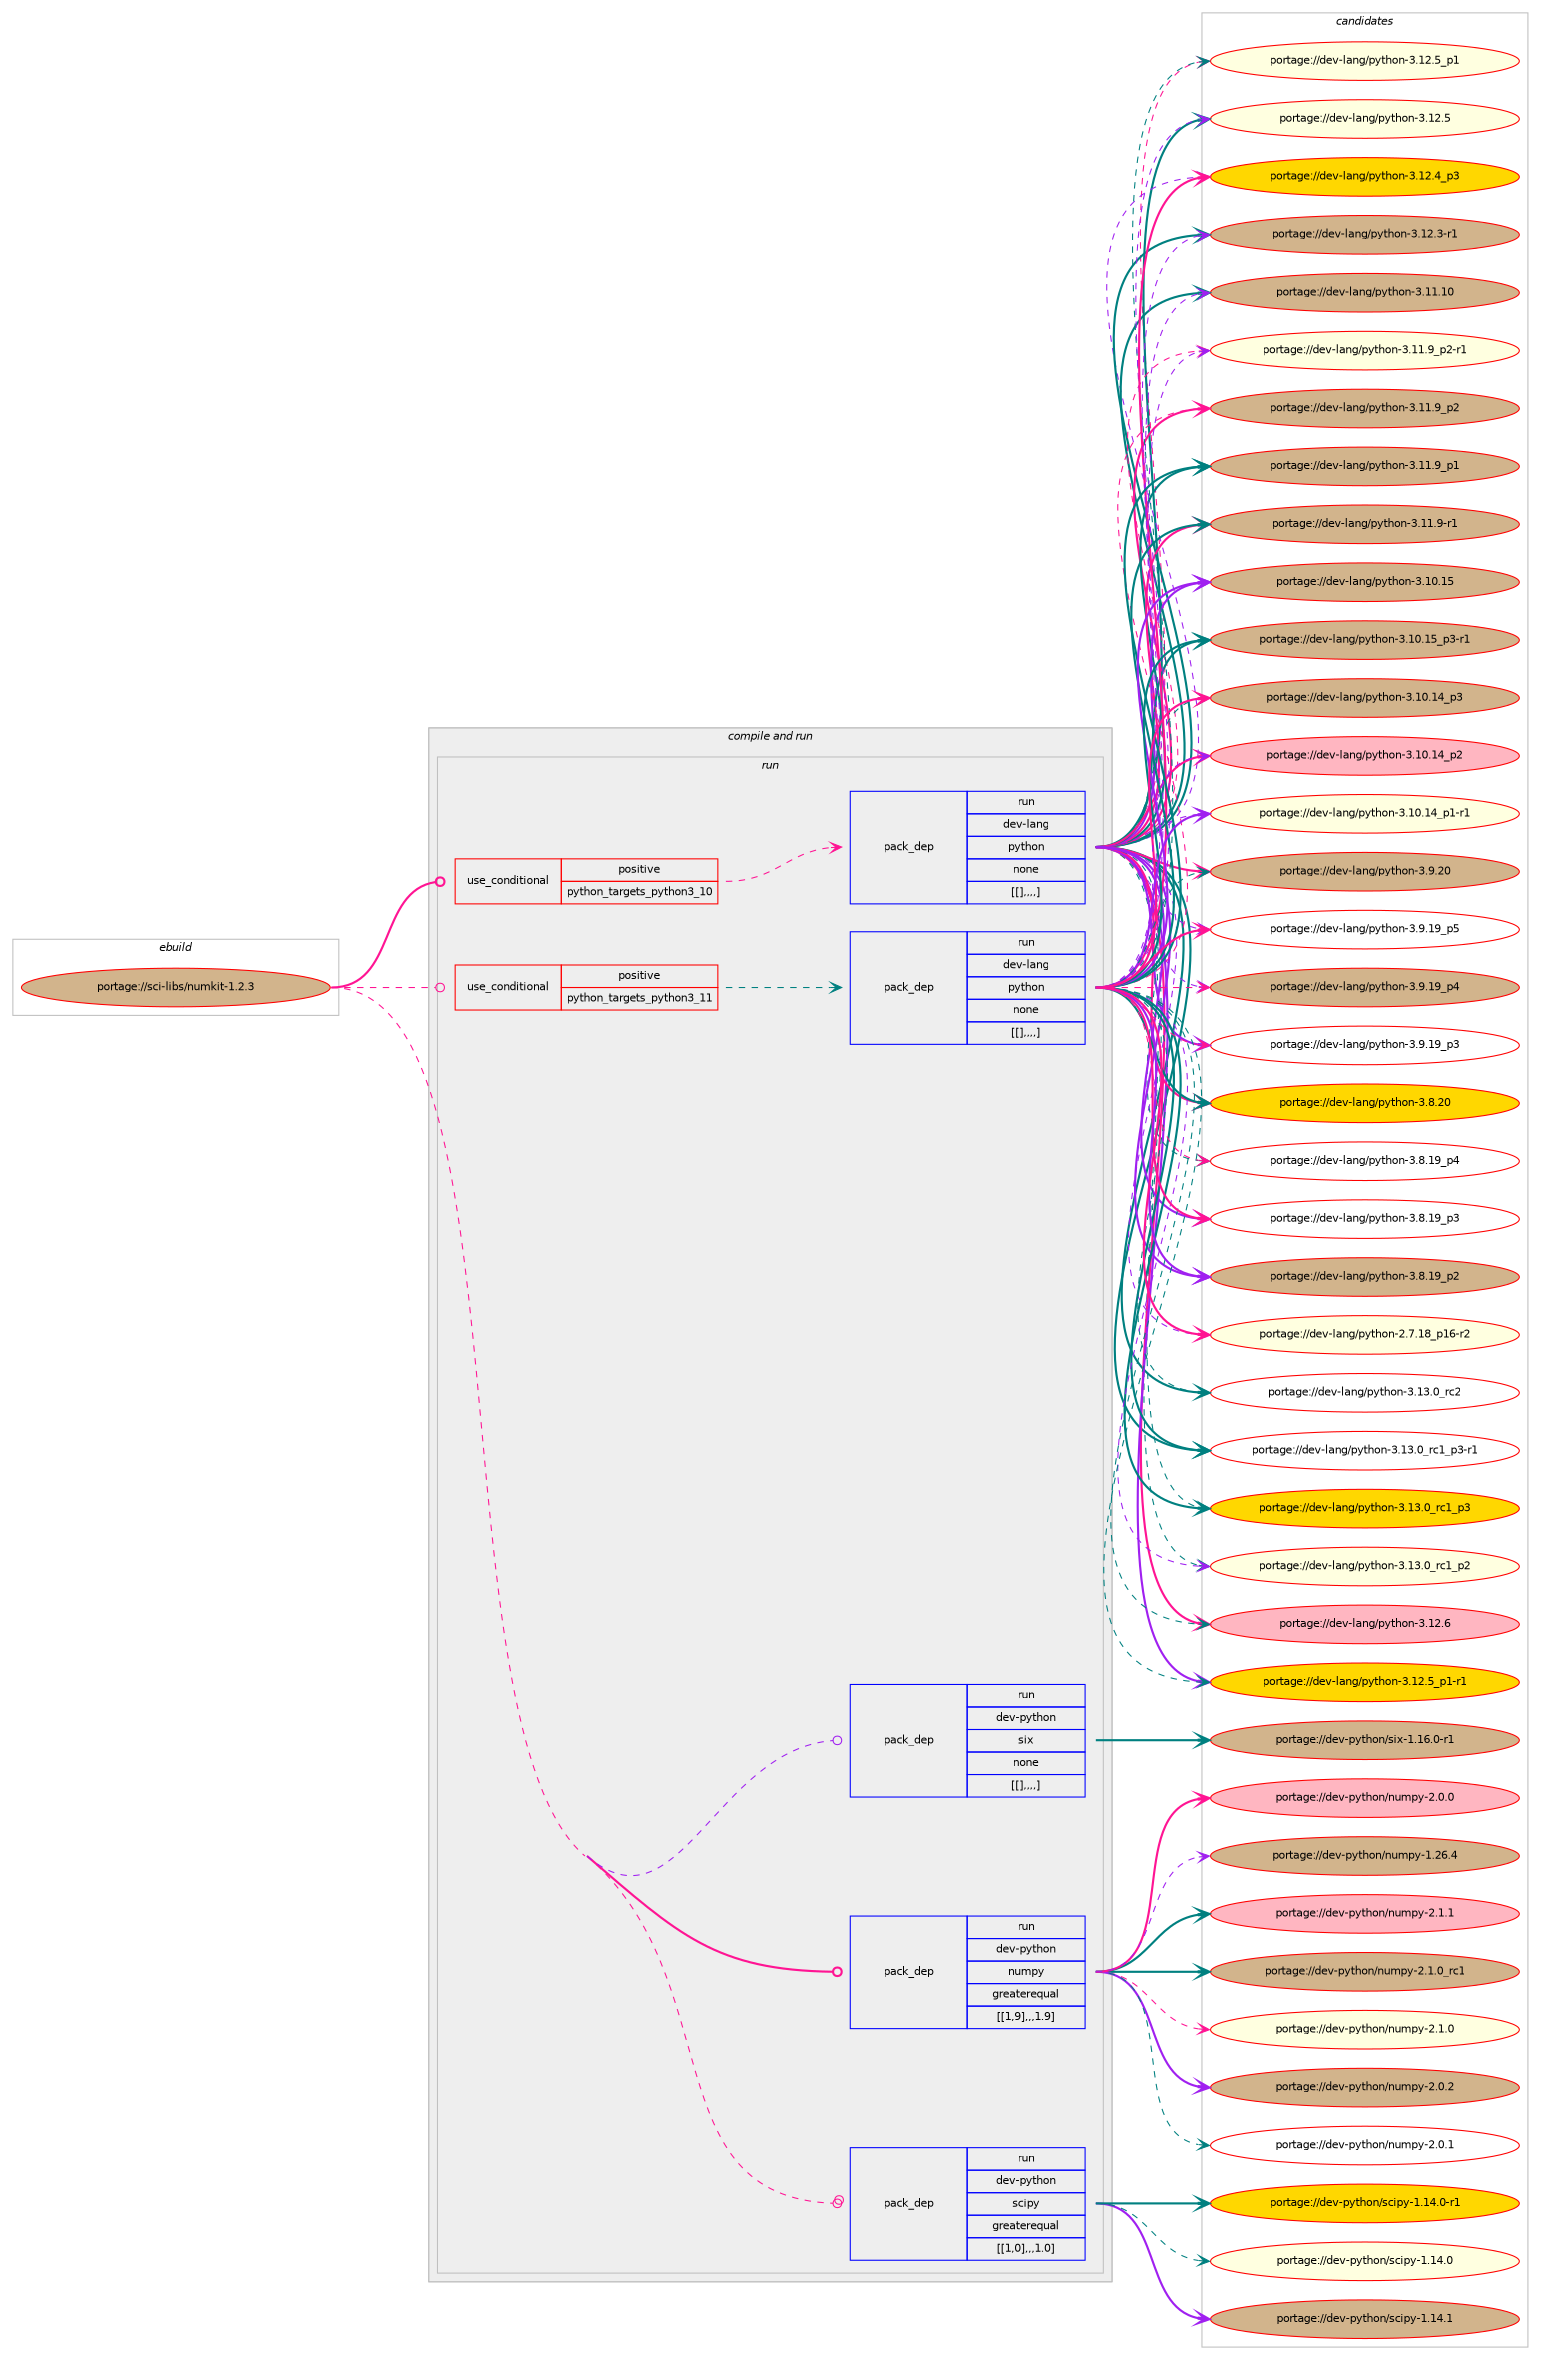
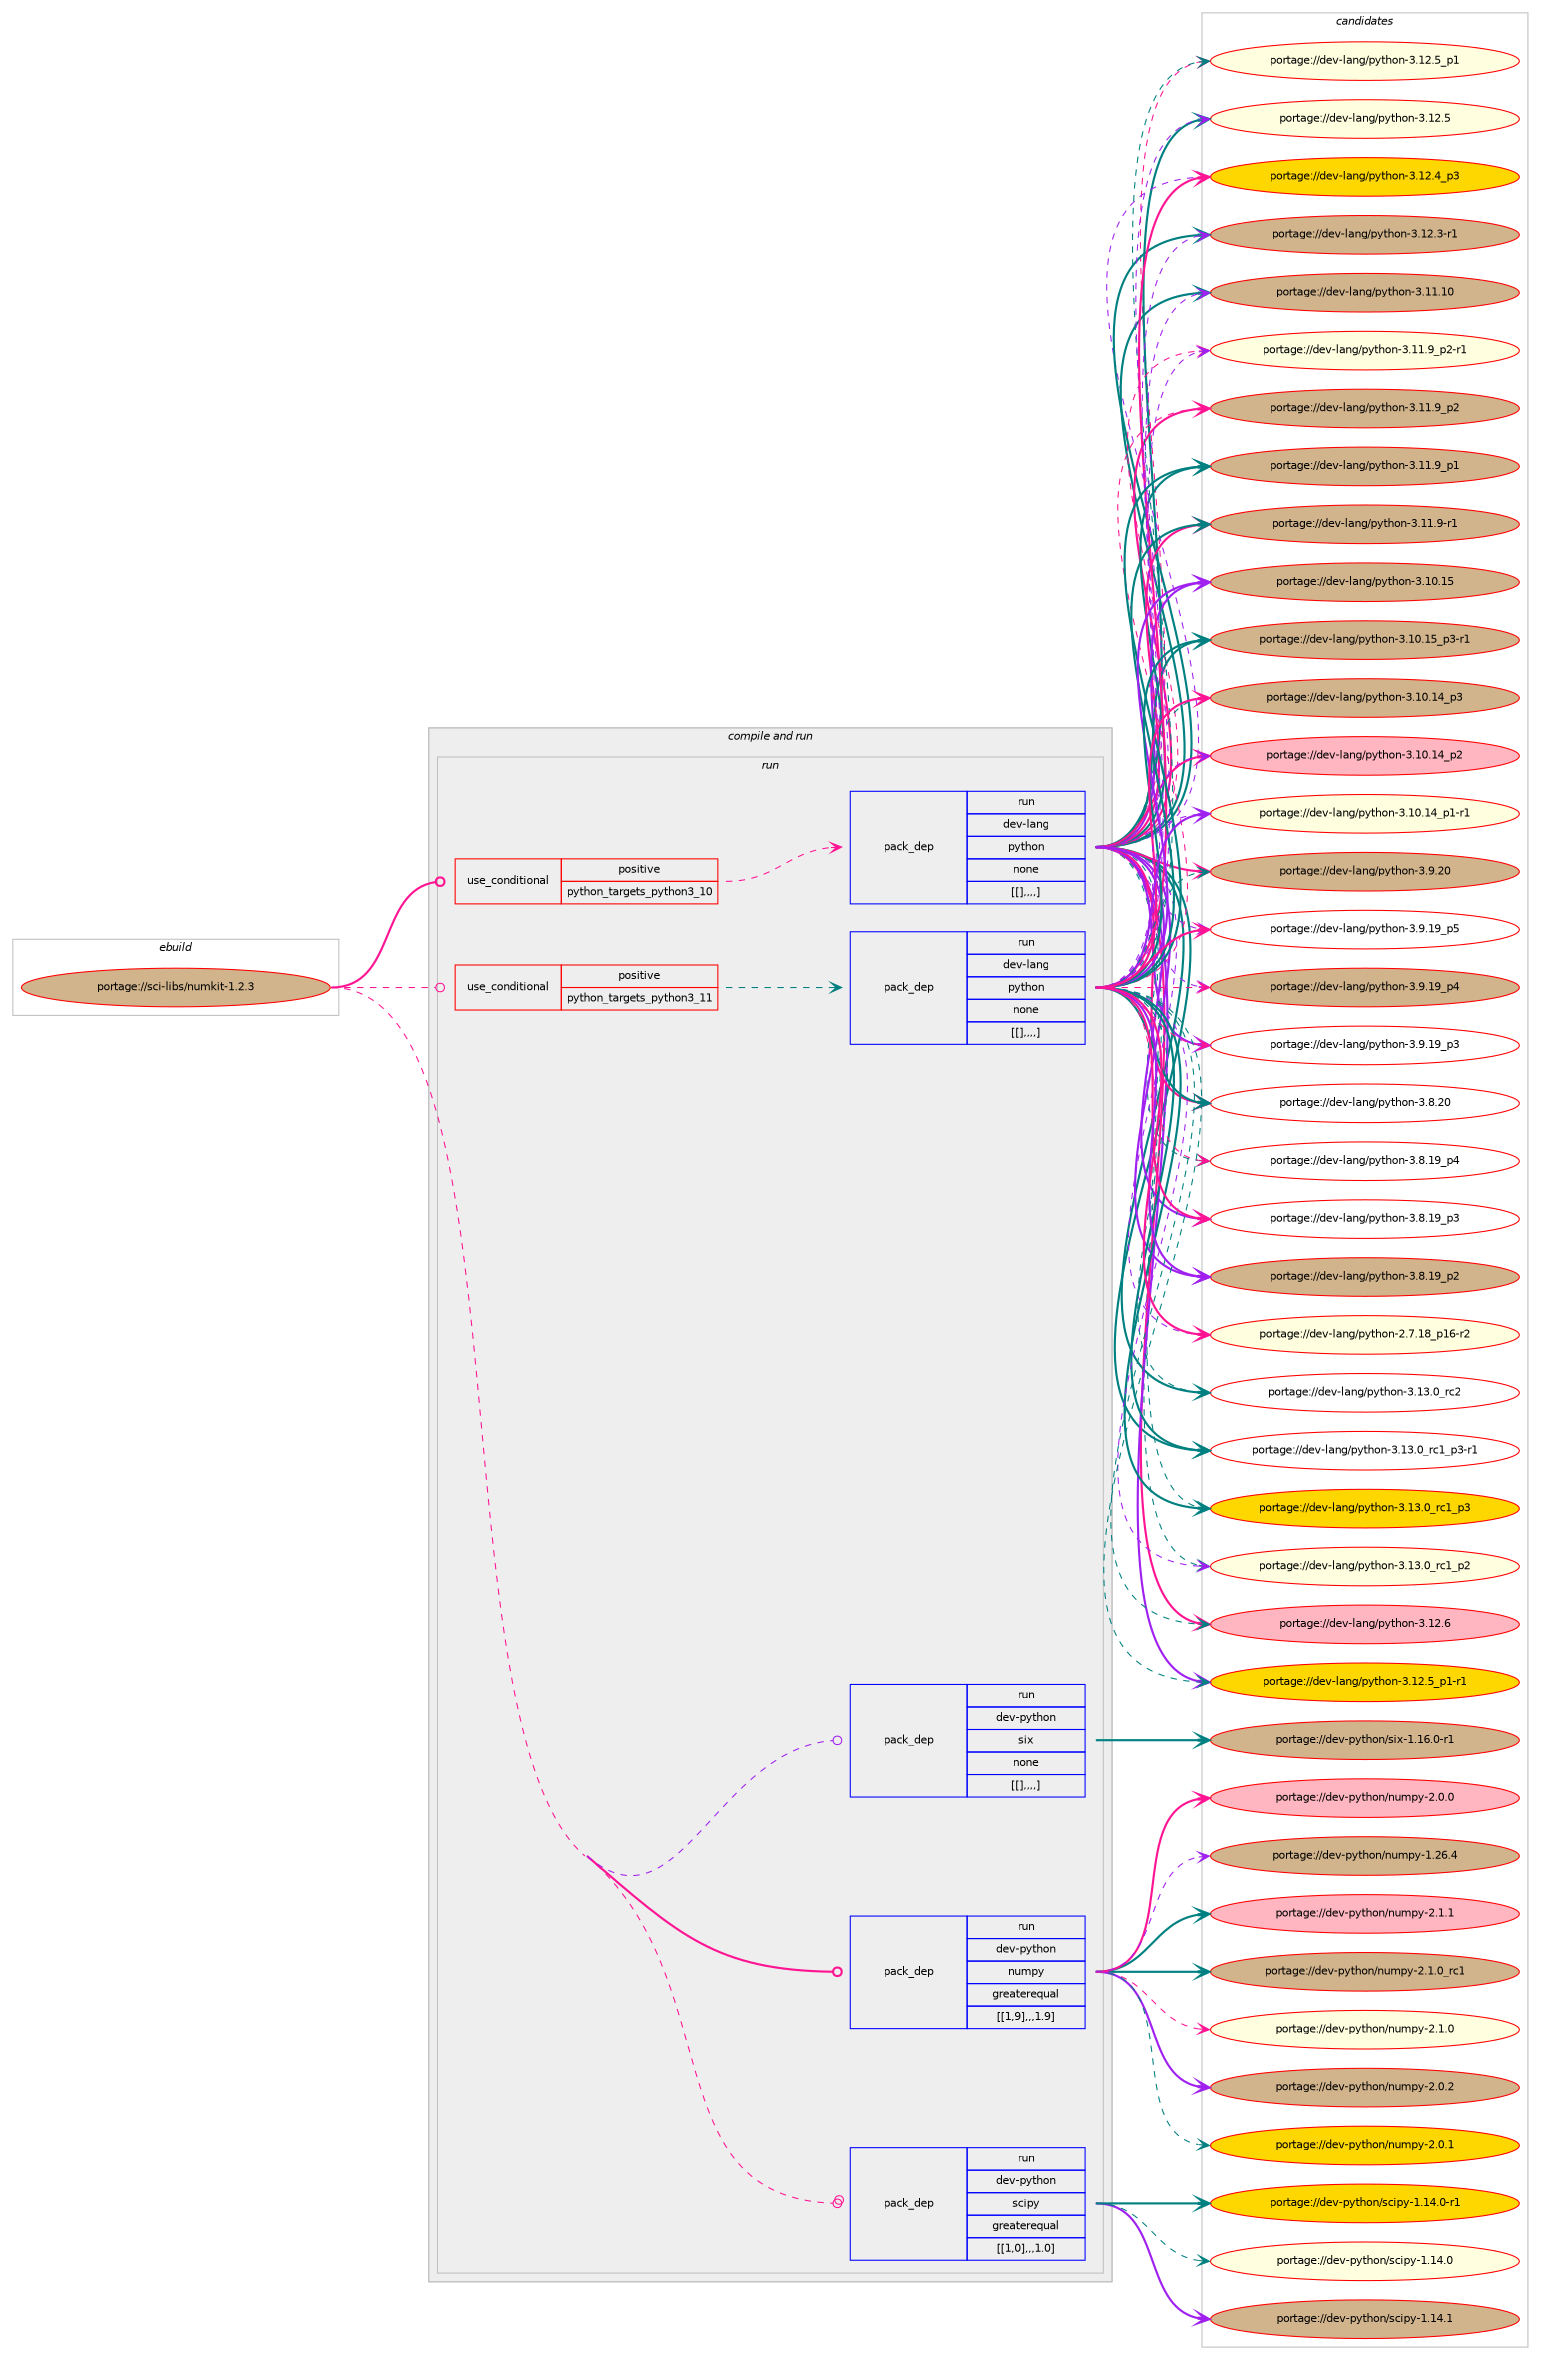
node "portage://dev-lang/python-3.8.20": fillcolor gold -> white
node "portage://dev-python/numpy-2.0.1": fillcolor white -> gold
